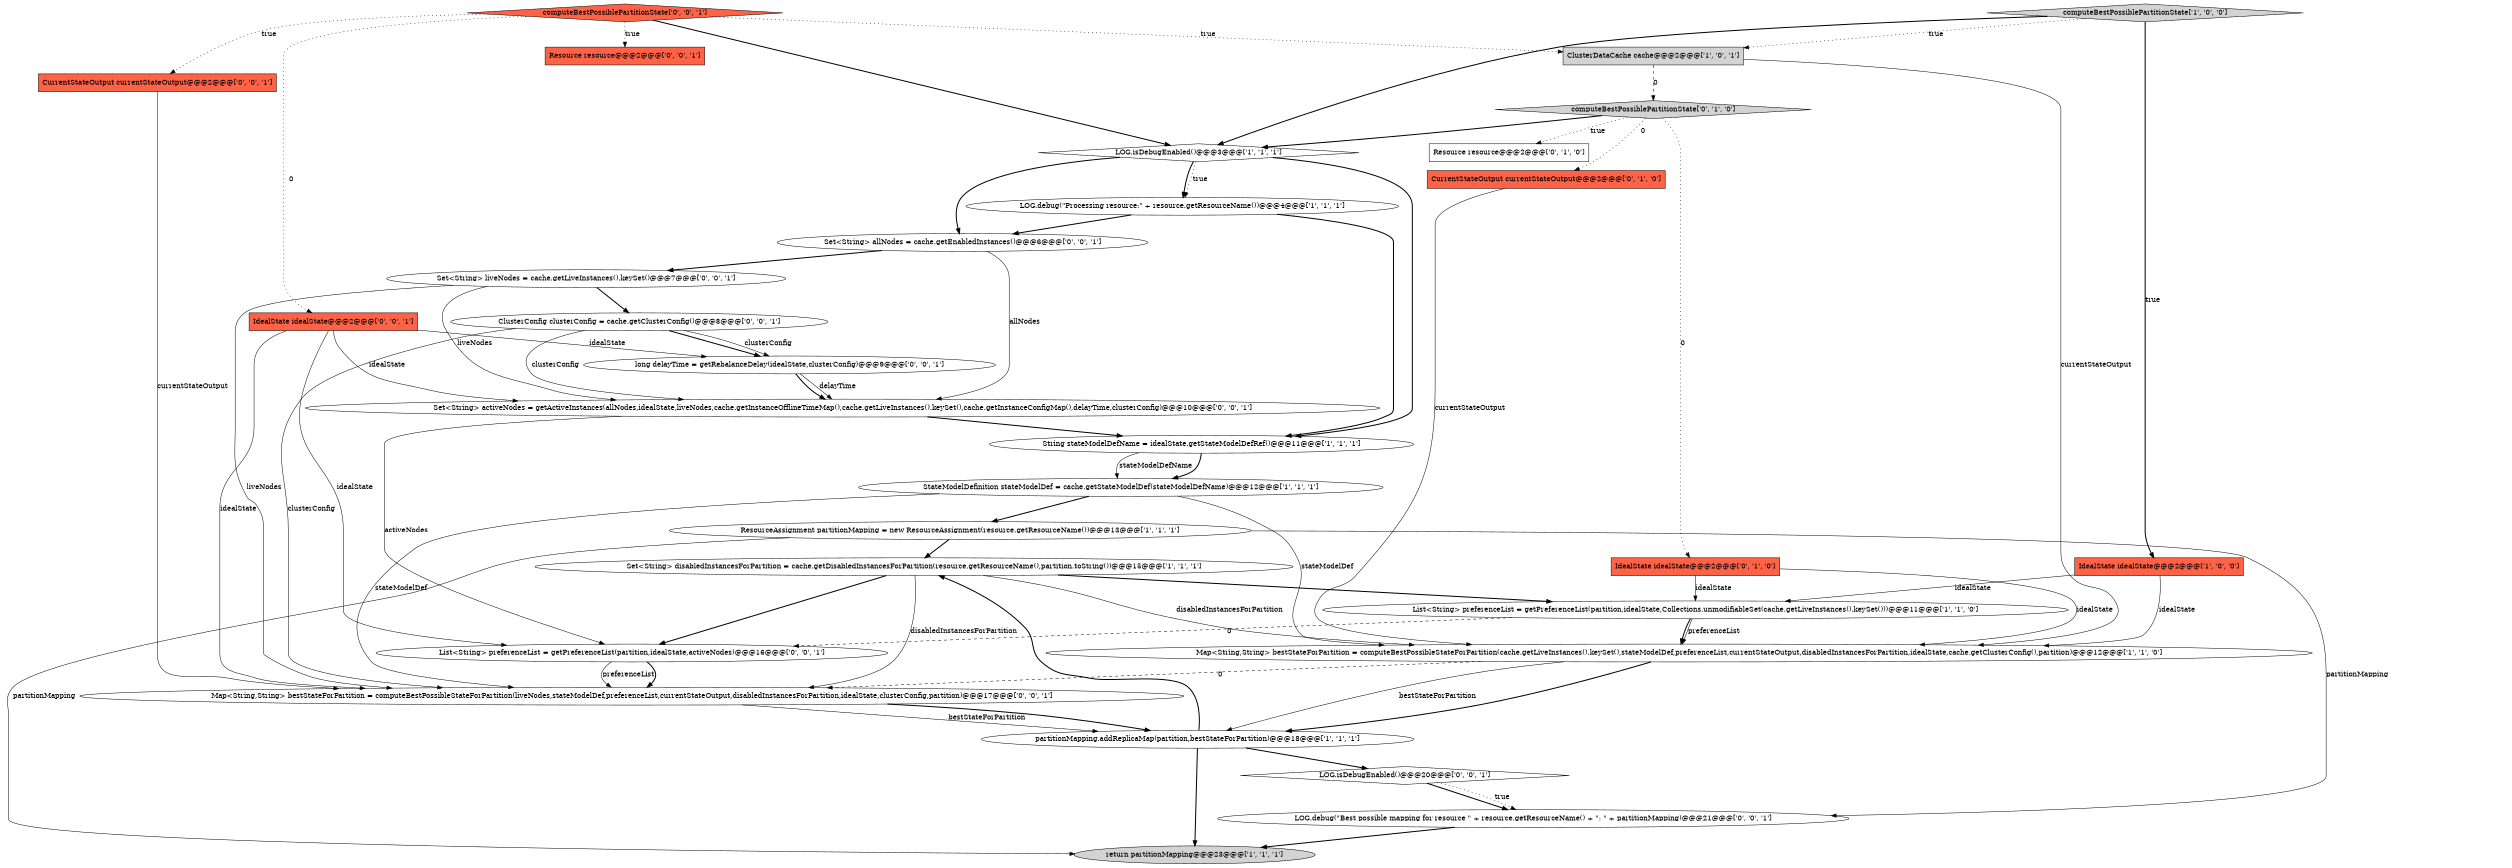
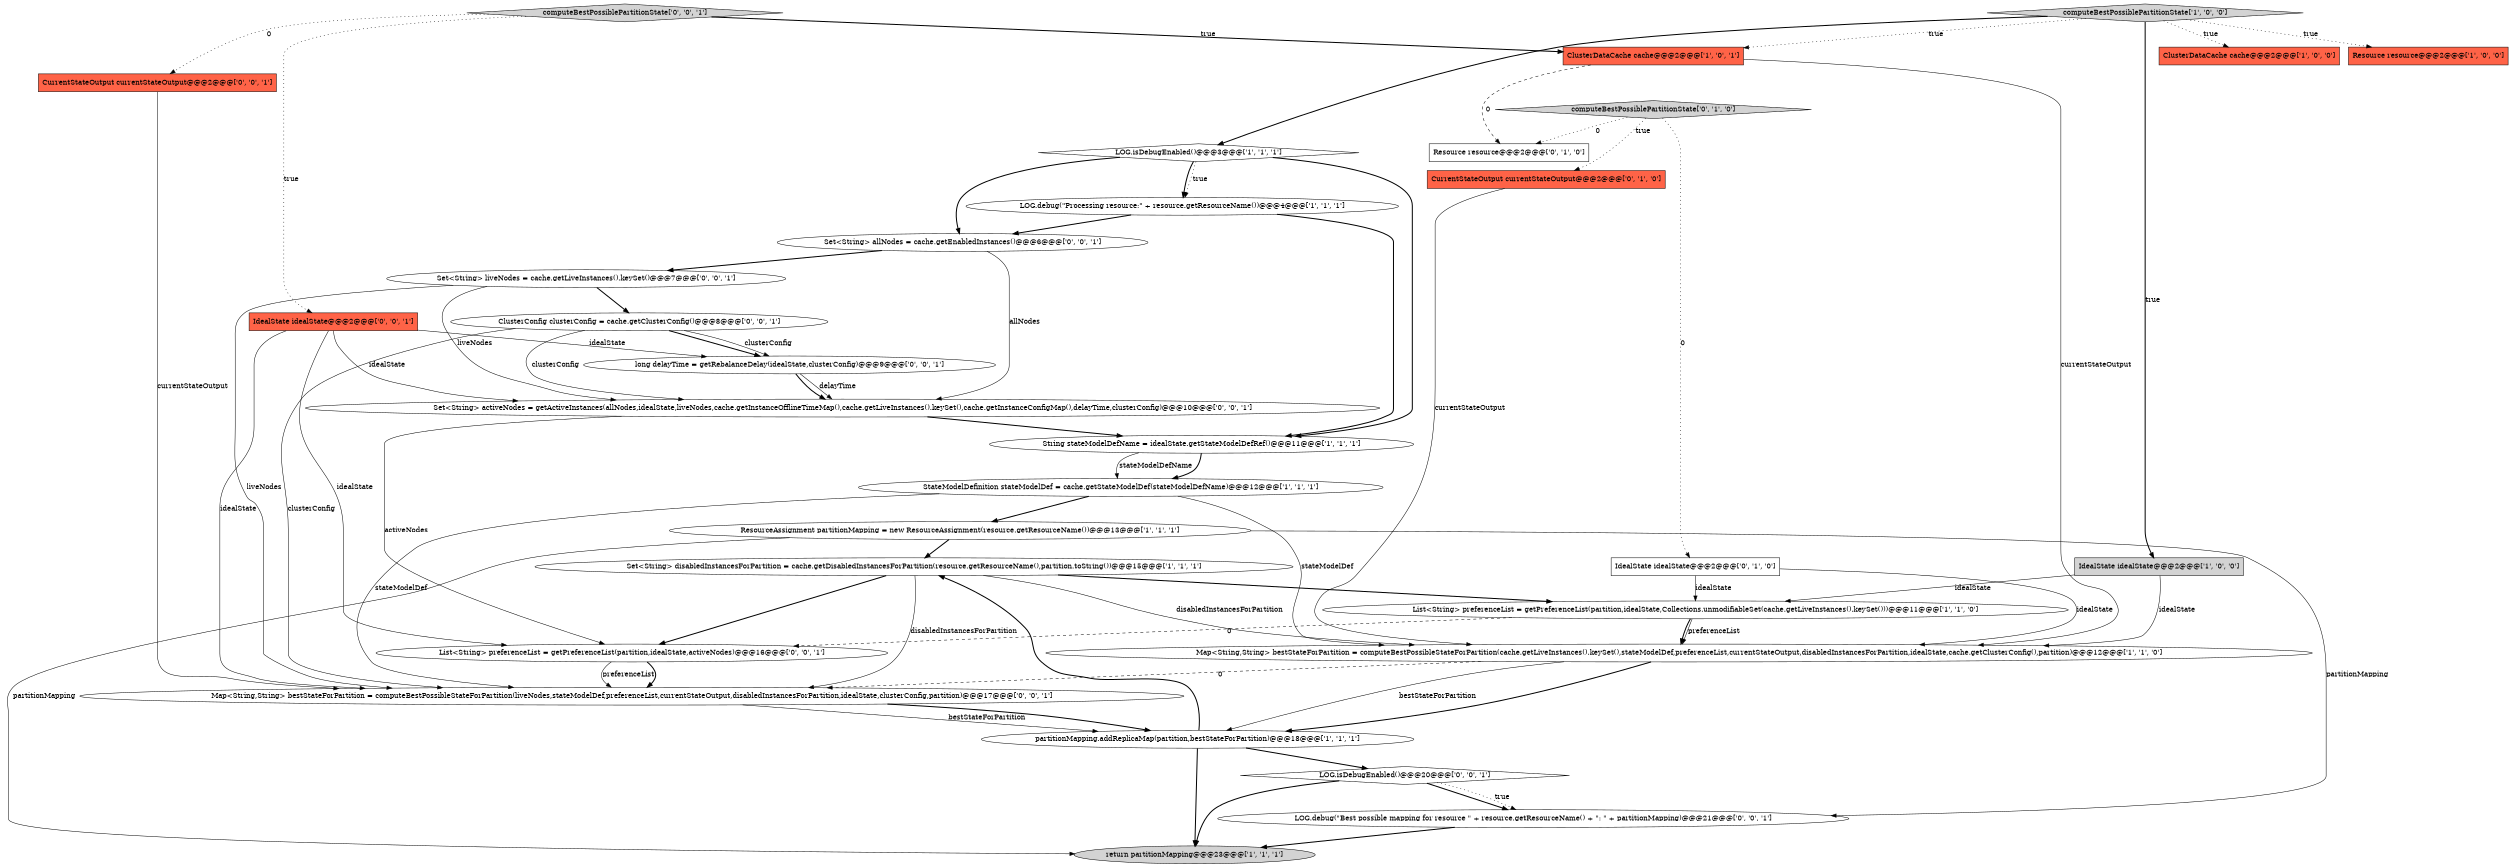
node "computeBestPossiblePartitionState['0', '0', '1']": fillcolor tomato -> lightgray
edge "computeBestPossiblePartitionState['0', '0', '1']" -> "CurrentStateOutput currentStateOutput@@@2@@@['0', '0', '1']": label "true" -> "0"
edge "computeBestPossiblePartitionState['0', '0', '1']" -> "ClusterDataCache cache@@@2@@@['1', '0', '1']": style dotted -> bold
node "Resource resource@@@2@@@['0', '0', '1']": removed
node "ClusterDataCache cache@@@2@@@['1', '0', '1']": fillcolor lightgray -> tomato
node "ClusterDataCache cache@@@2@@@['1', '0', '0']": added
node "Resource resource@@@2@@@['1', '0', '0']": added
edge "ClusterDataCache cache@@@2@@@['1', '0', '1']" -> "computeBestPossiblePartitionState['0', '1', '0']": now "ClusterDataCache cache@@@2@@@['1', '0', '1']" -> "Resource resource@@@2@@@['0', '1', '0']"
edge "computeBestPossiblePartitionState['0', '0', '1']" -> "LOG.isDebugEnabled()@@@3@@@['1', '1', '1']": removed
edge "computeBestPossiblePartitionState['0', '1', '0']" -> "Resource resource@@@2@@@['0', '1', '0']": label "true" -> "0"
edge "computeBestPossiblePartitionState['0', '1', '0']" -> "CurrentStateOutput currentStateOutput@@@2@@@['0', '1', '0']": label "0" -> "true"
edge "computeBestPossiblePartitionState['0', '1', '0']" -> "LOG.isDebugEnabled()@@@3@@@['1', '1', '1']": removed
edge "computeBestPossiblePartitionState['0', '0', '1']" -> "IdealState idealState@@@2@@@['0', '0', '1']": label "0" -> "true"
node "IdealState idealState@@@2@@@['0', '1', '0']": fillcolor tomato -> white
node "IdealState idealState@@@2@@@['1', '0', '0']": fillcolor tomato -> lightgray
edge "LOG.isDebugEnabled()@@@20@@@['0', '0', '1']" -> "return partitionMapping@@@23@@@['1', '1', '1']": added
